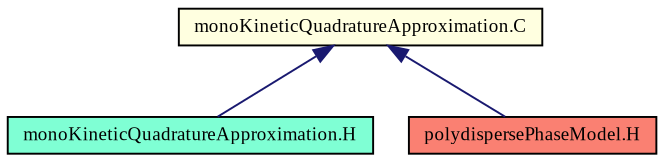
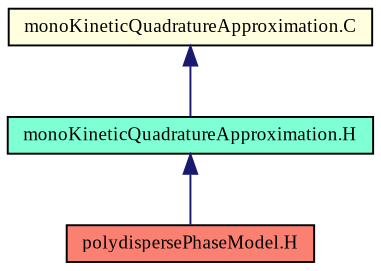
edge "polydispersePhaseModel.H" -> "monoKineticQuadratureApproximation.C": now "polydispersePhaseModel.H" -> "monoKineticQuadratureApproximation.H"
